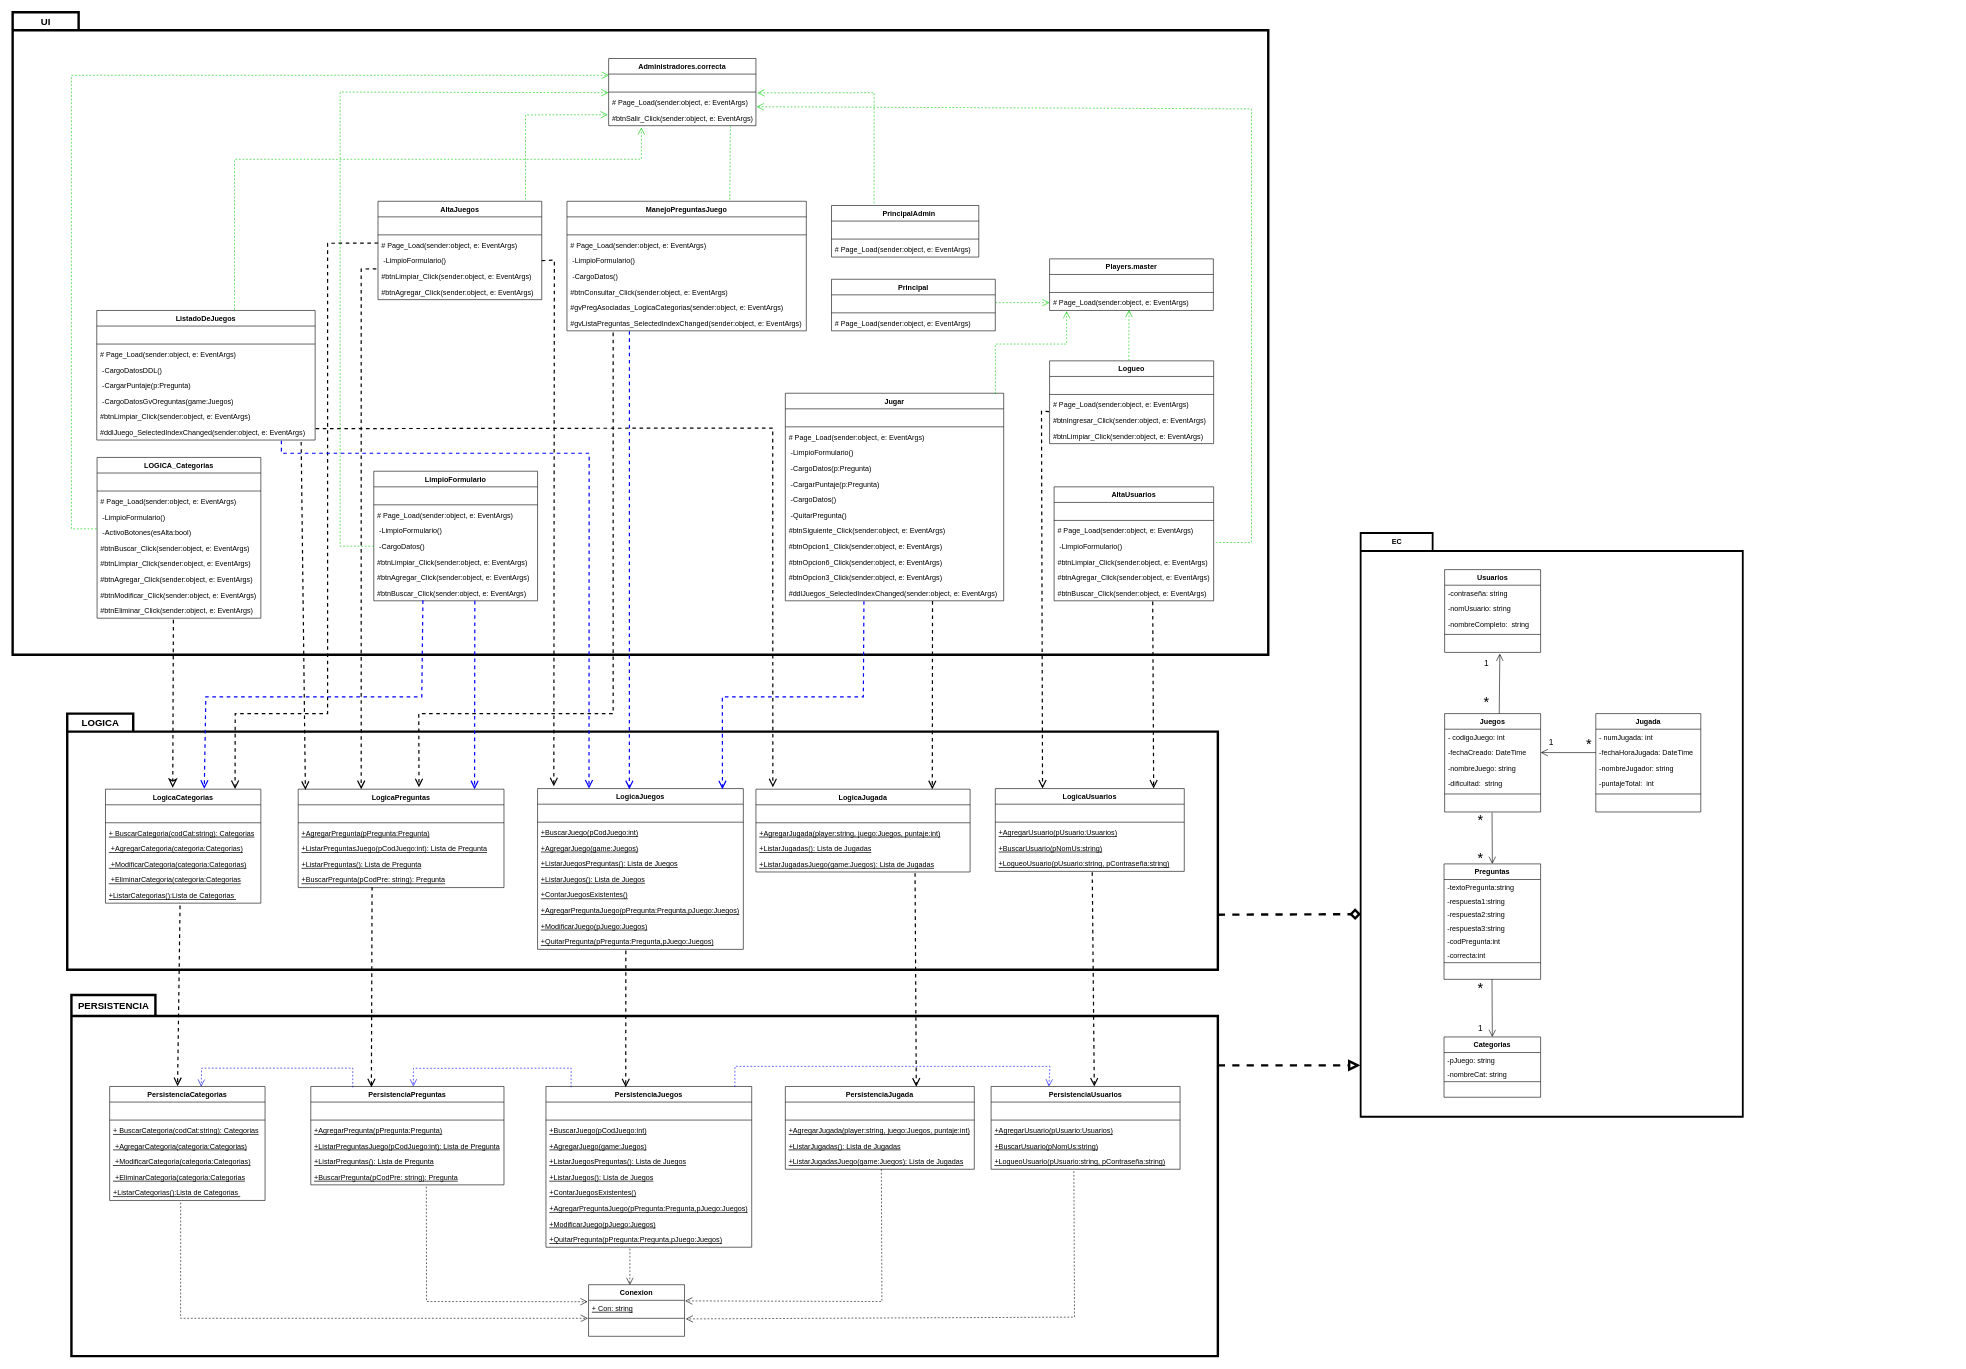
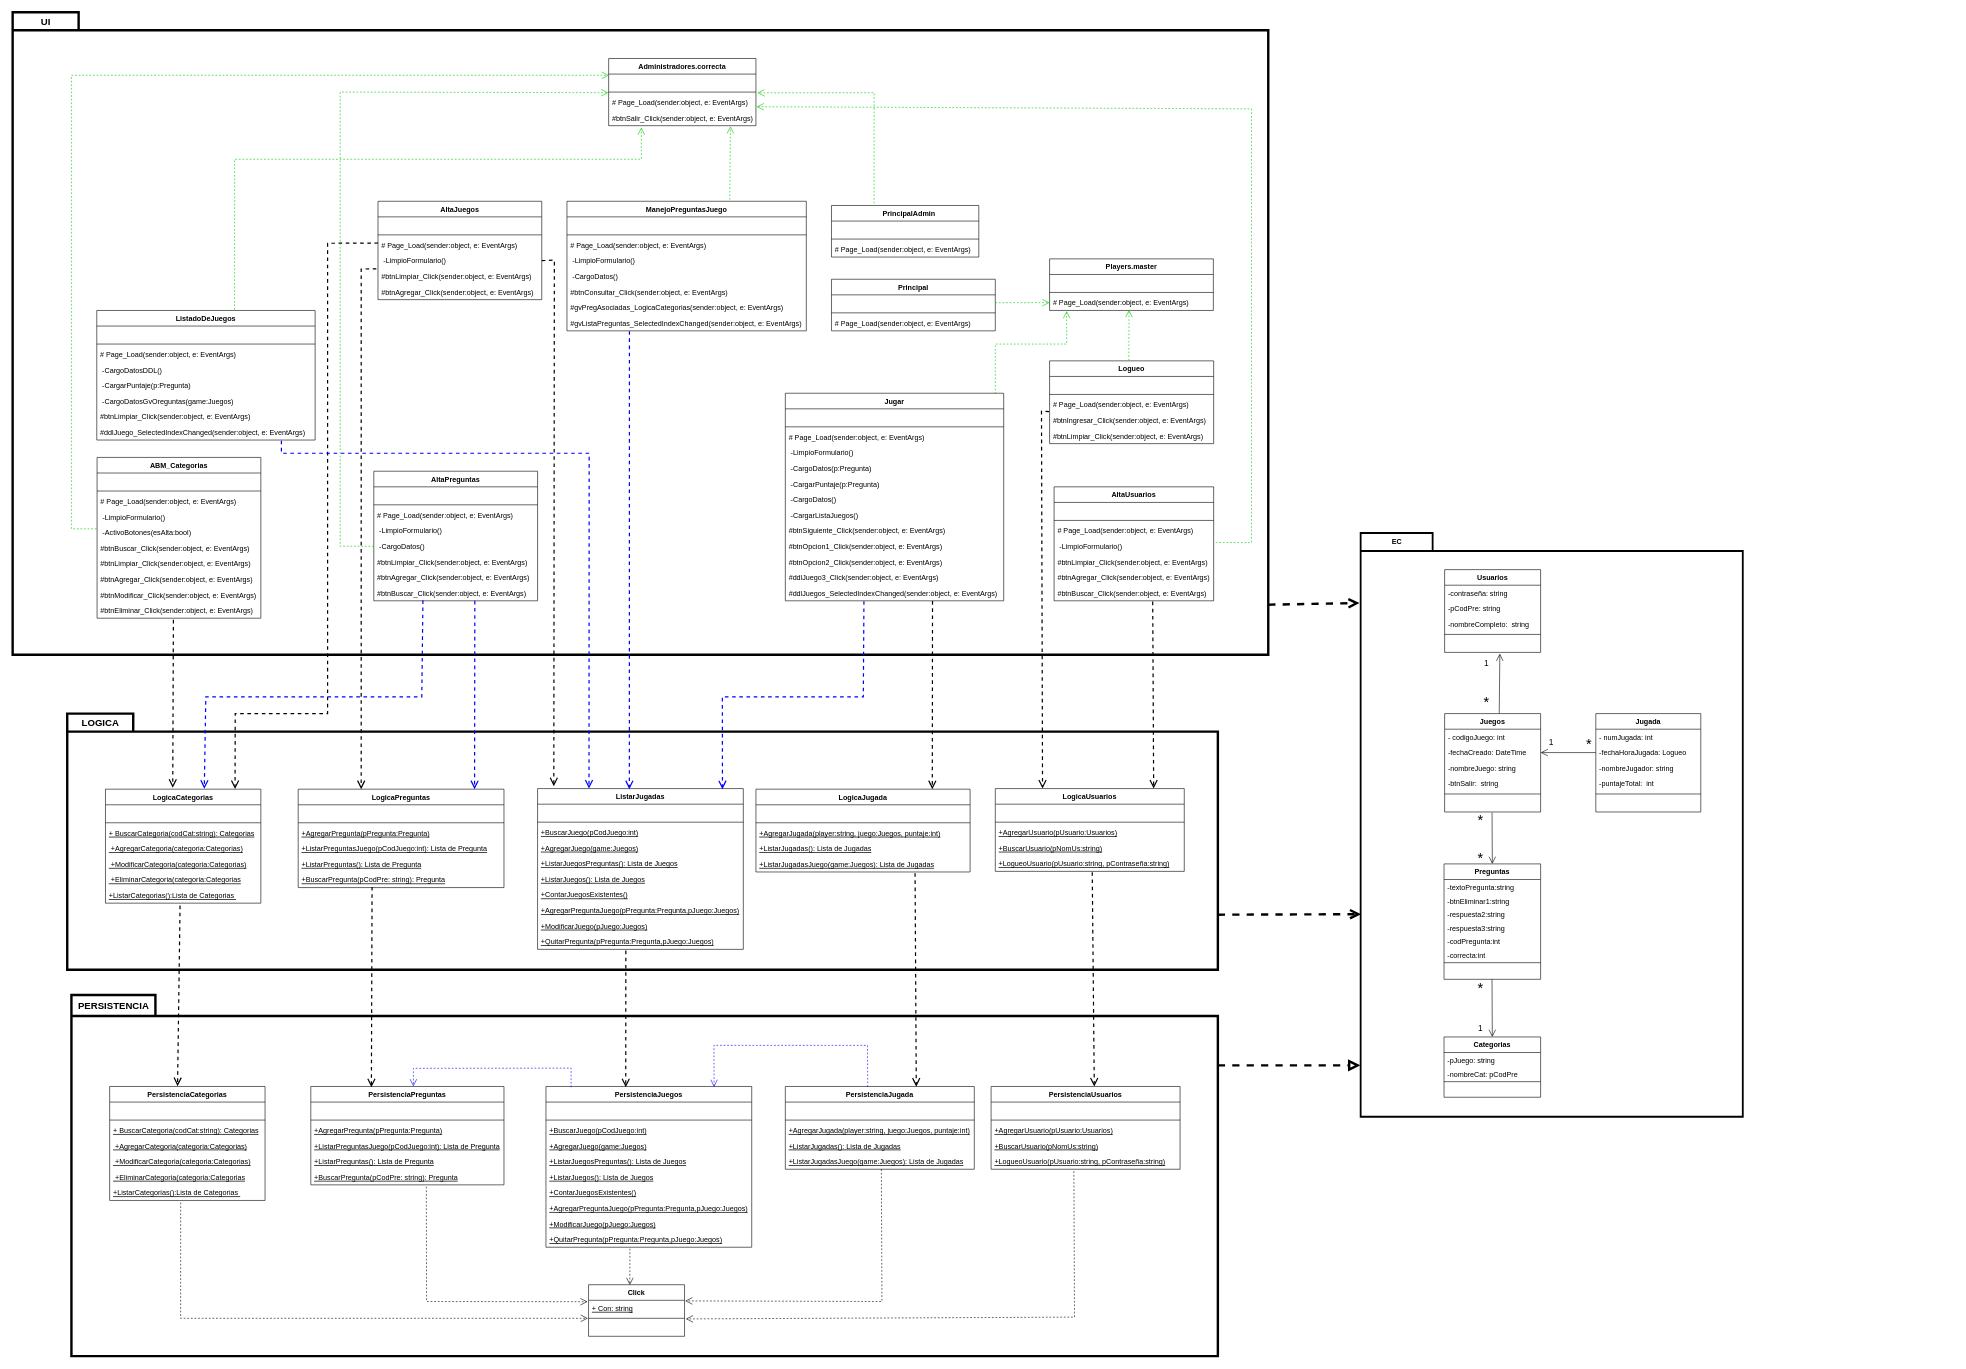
edge "AltaJuegos" -> "#btnSalir_Click(sender:object, e: EventArgs)": removed
edge "#btnSalir_Click(sender:object, e: EventArgs)" -- "ManejoPreguntasJuego": arrowhead none -> open
edge "#ddlJuego_SelectedIndexChanged(sender:object, e: EventArgs)" -> "LogicaJugada": removed
node "LOGICA_Categorias": label "LOGICA_Categorias" -> "ABM_Categorias"
node "LimpioFormulario": label "LimpioFormulario" -> "AltaPreguntas"
node "-QuitarPregunta()": label "-QuitarPregunta()" -> "-CargarListaJuegos()"
node "#btnOpcion6_Click(sender:object, e: EventArgs)": label "#btnOpcion6_Click(sender:object, e: EventArgs)" -> "#btnOpcion2_Click(sender:object, e: EventArgs)"
node "#btnOpcion3_Click(sender:object, e: EventArgs)": label "#btnOpcion3_Click(sender:object, e: EventArgs)" -> "#ddlJuego3_Click(sender:object, e: EventArgs)"
edge "#ddlJuego_SelectedIndexChanged(sender:object, e: EventArgs)" -> "LogicaPreguntas": removed
edge "UI" -> "EC": added
node "-nomUsuario: string": label "-nomUsuario: string" -> "-pCodPre: string"
edge "#gvListaPreguntas_SelectedIndexChanged(sender:object, e: EventArgs)" -> "LogicaPreguntas": removed
node "-fechaHoraJugada: DateTime": label "-fechaHoraJugada: DateTime" -> "-fechaHoraJugada: Logueo"
edge "#btnEliminar_Click(sender:object, e: EventArgs)" -> "LogicaCategorias": arrowhead classic -> open
node "-dificultad: string": label "-dificultad: string" -> "-btnSalir: string"
node "LogicaJuegos": label "LogicaJuegos" -> "ListarJugadas"
node "-respuesta1:string": label "-respuesta1:string" -> "-btnEliminar1:string"
edge "LOGICA" -> "EC": arrowhead diamond -> open
edge "PersistenciaJugada" -> "PersistenciaJuegos": added
edge "PersistenciaJuegos" -> "PersistenciaUsuarios": removed
edge "PersistenciaPreguntas" -> "PersistenciaCategorias": removed
node "-nombreCat: string": label "-nombreCat: string" -> "-nombreCat: pCodPre"
node "Conexion": label "Conexion" -> "Click"
